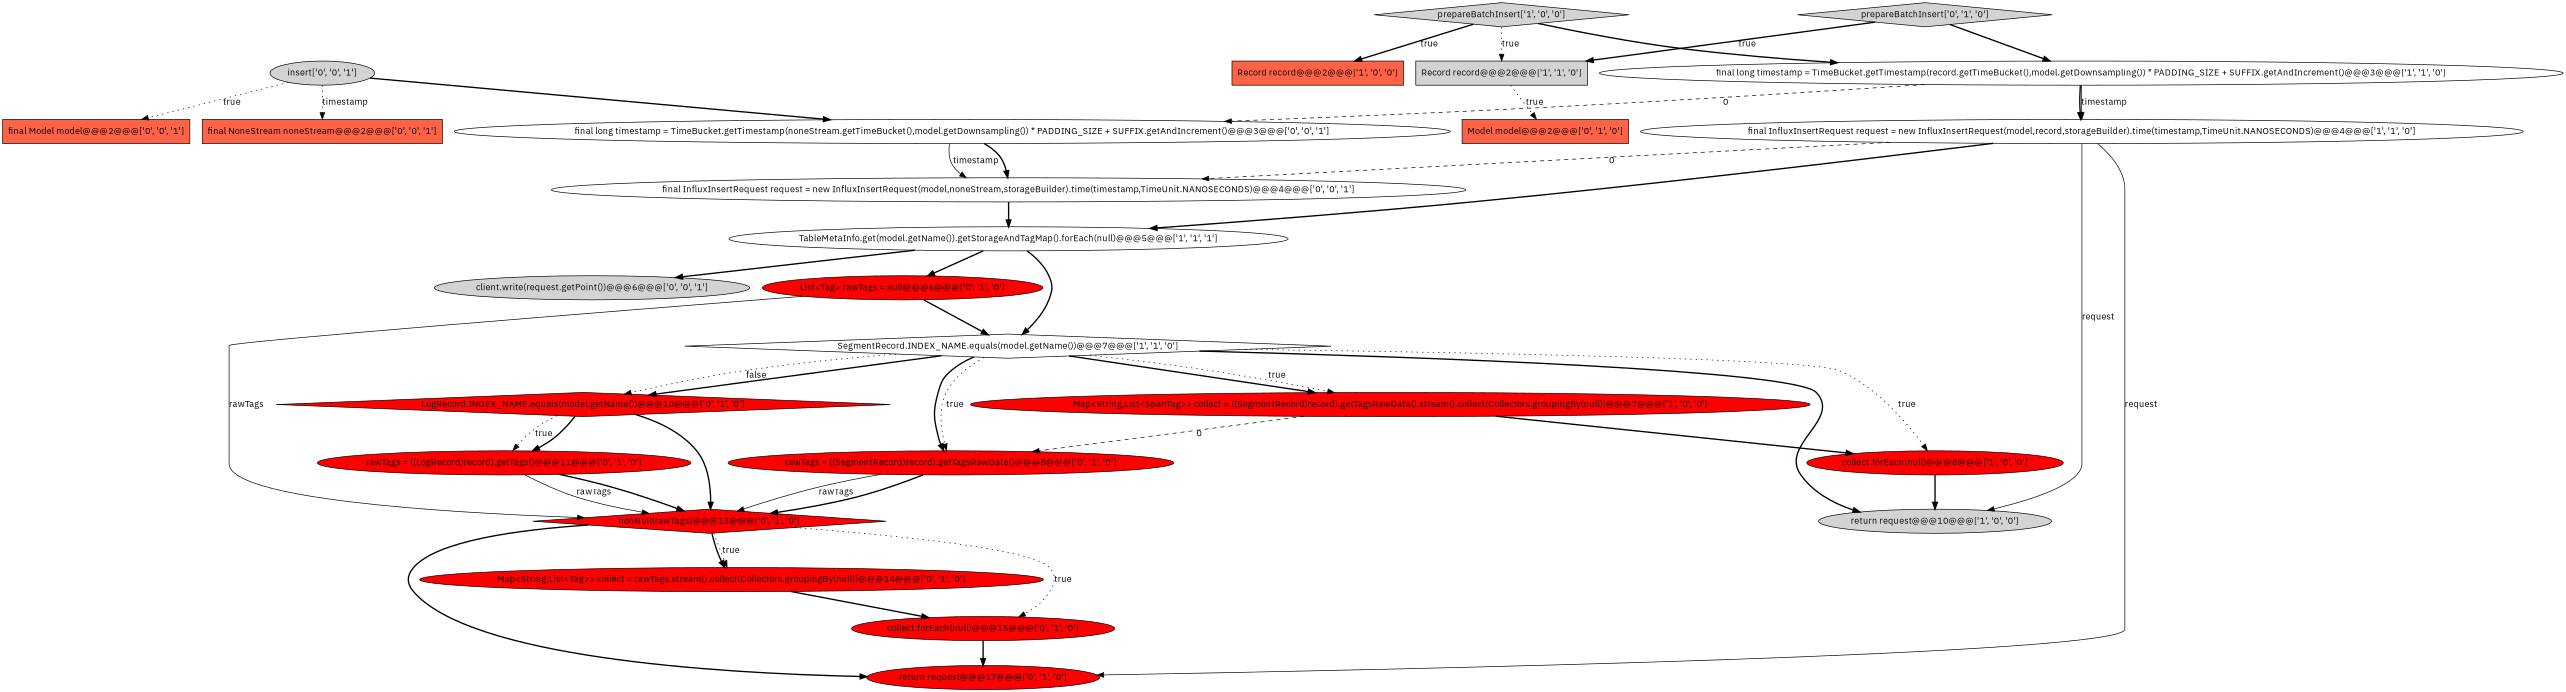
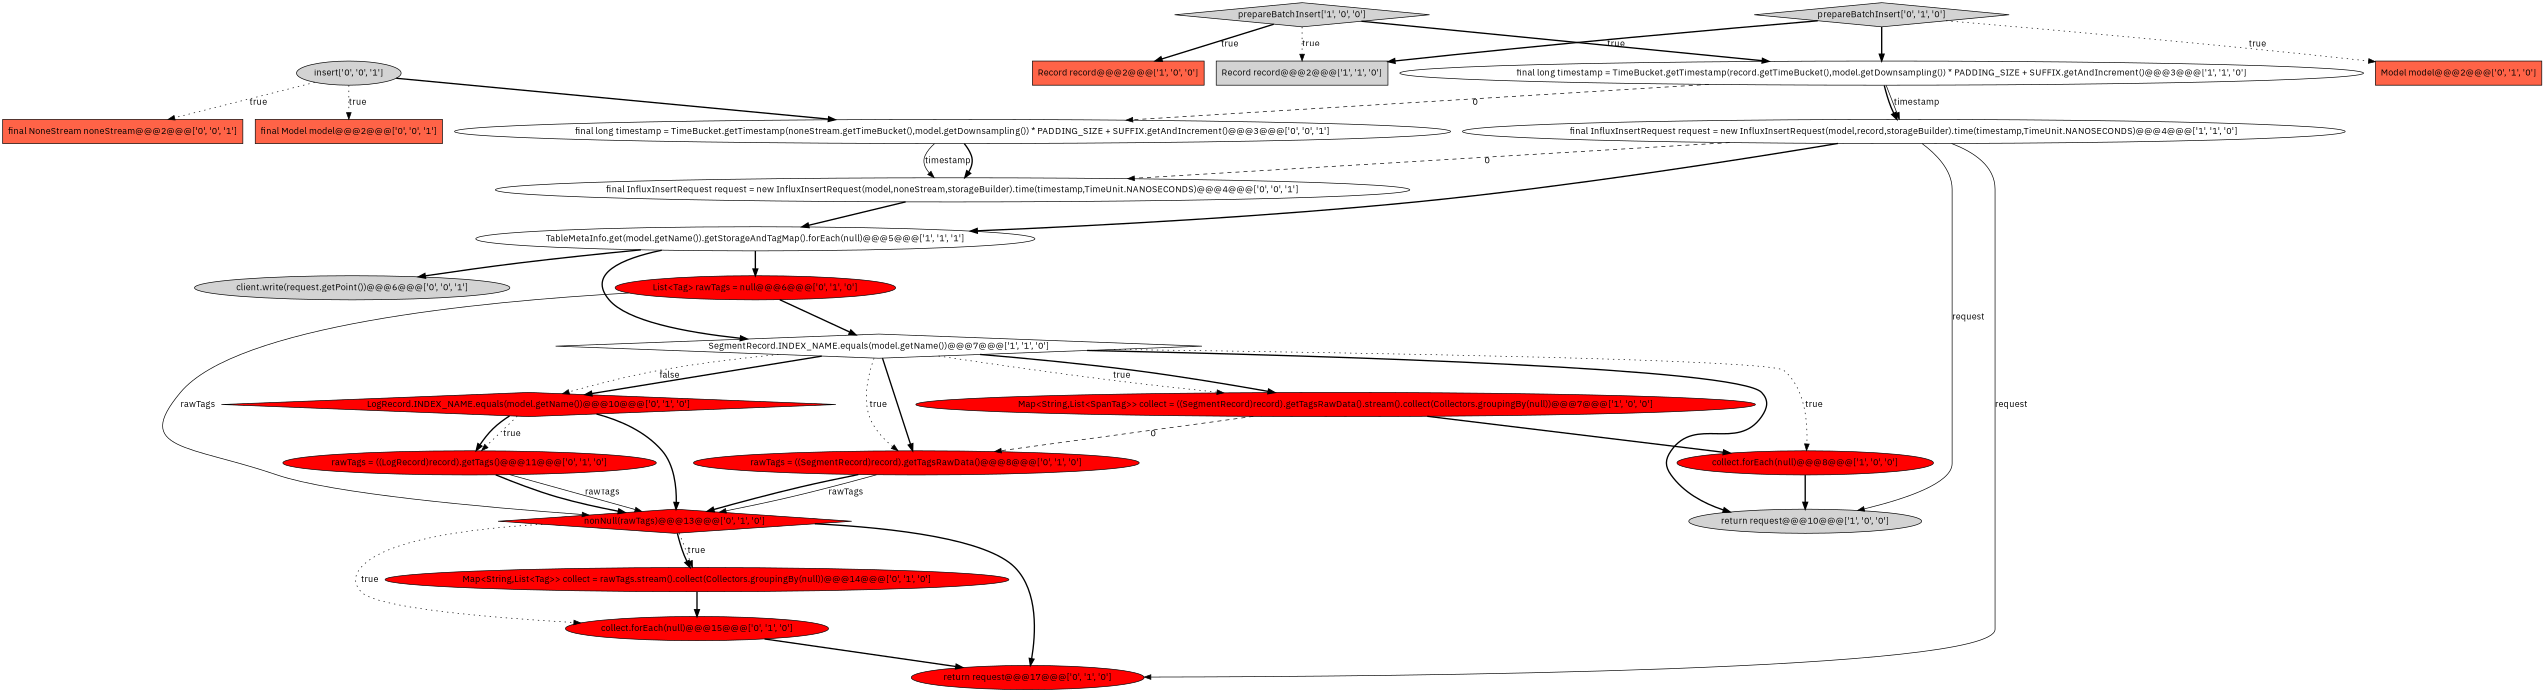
edge "Record record@@@2@@@['1', '1', '0']" -> "Model model@@@2@@@['0', '1', '0']": now "prepareBatchInsert['0', '1', '0']" -> "Model model@@@2@@@['0', '1', '0']"
edge "insert['0', '0', '1']" -> "final NoneStream noneStream@@@2@@@['0', '0', '1']": label "timestamp" -> "true"
